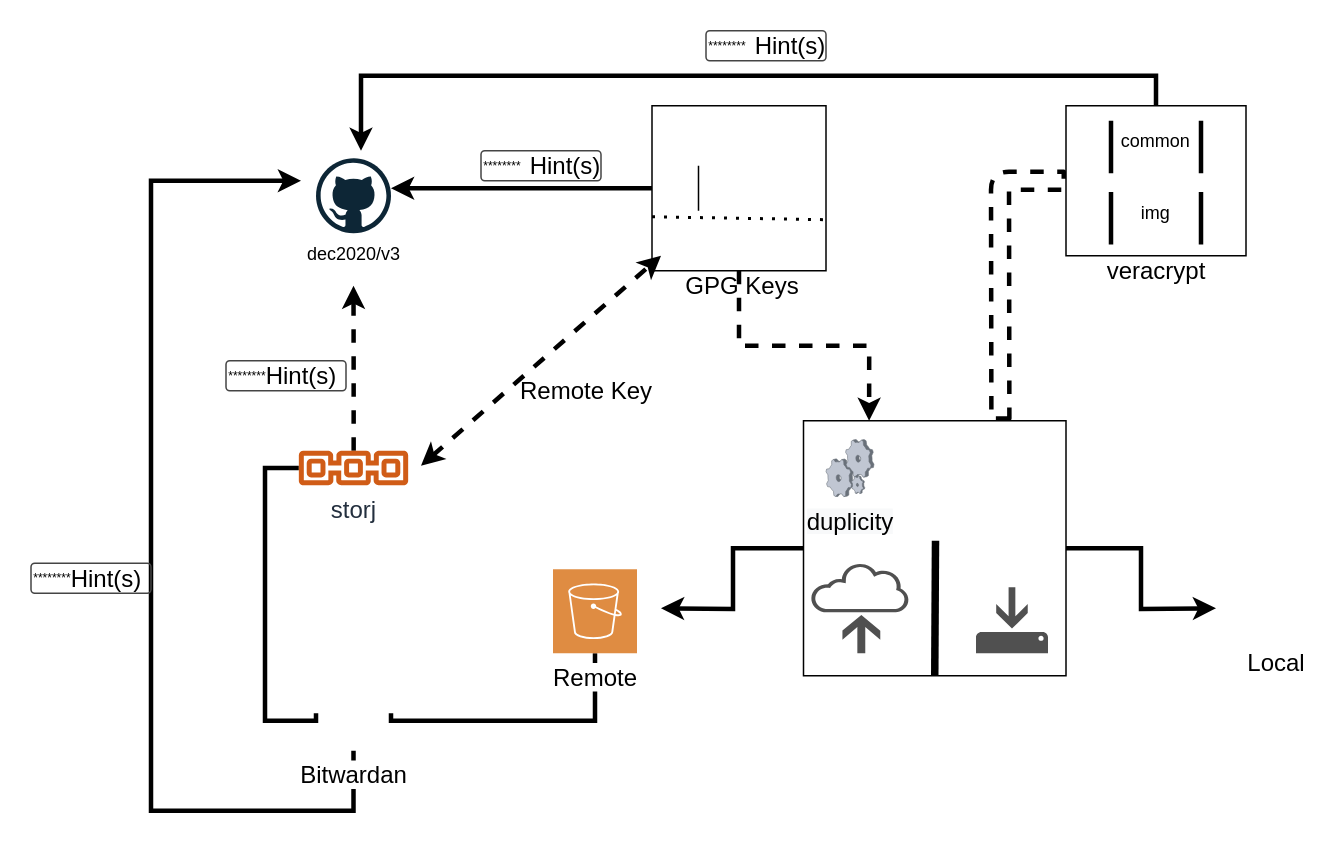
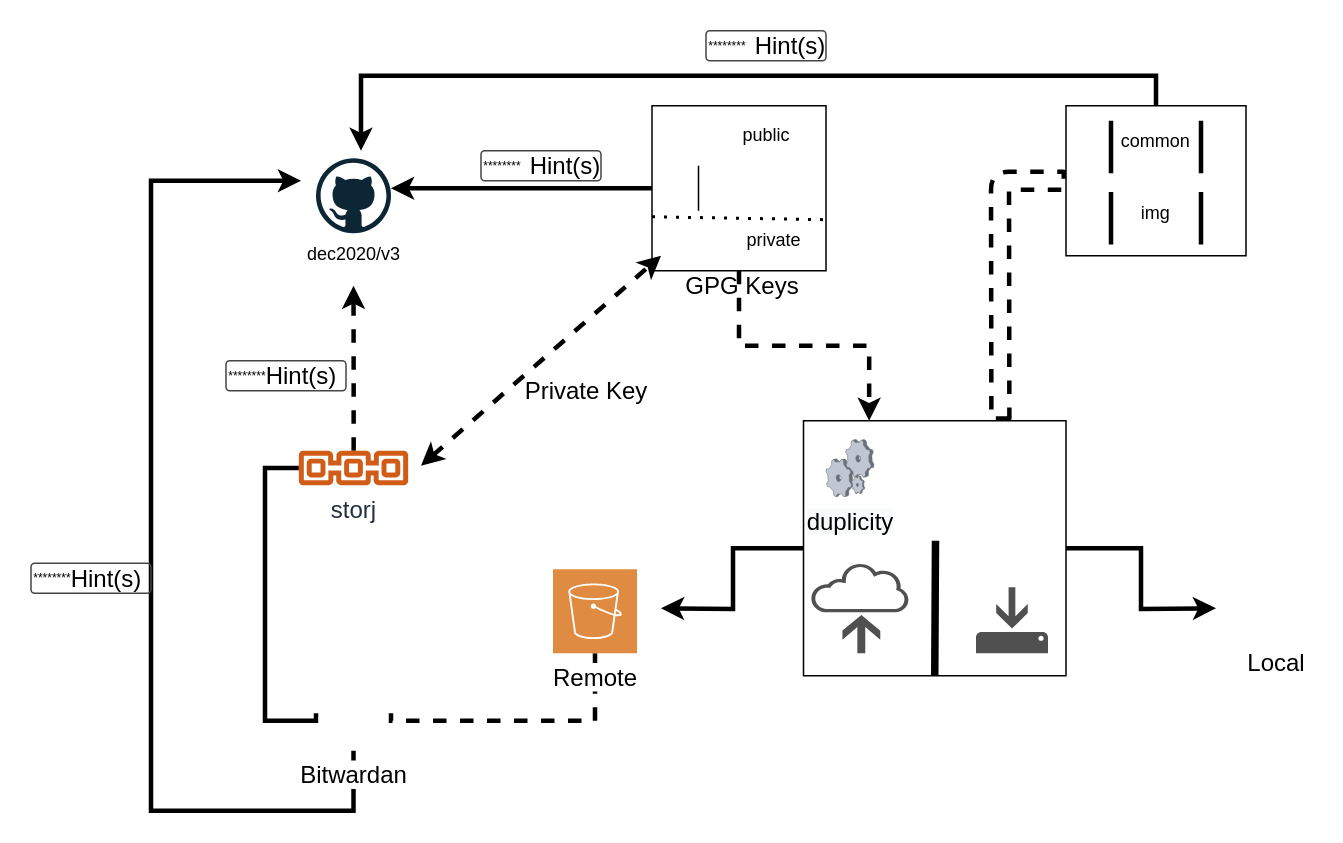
node "public": added
node "private": added
node "veracrypt": removed
node "Remote Key": label "Remote Key" -> "Private Key"
edge "Remote" -- "Bitwardan": style solid -> dashed
